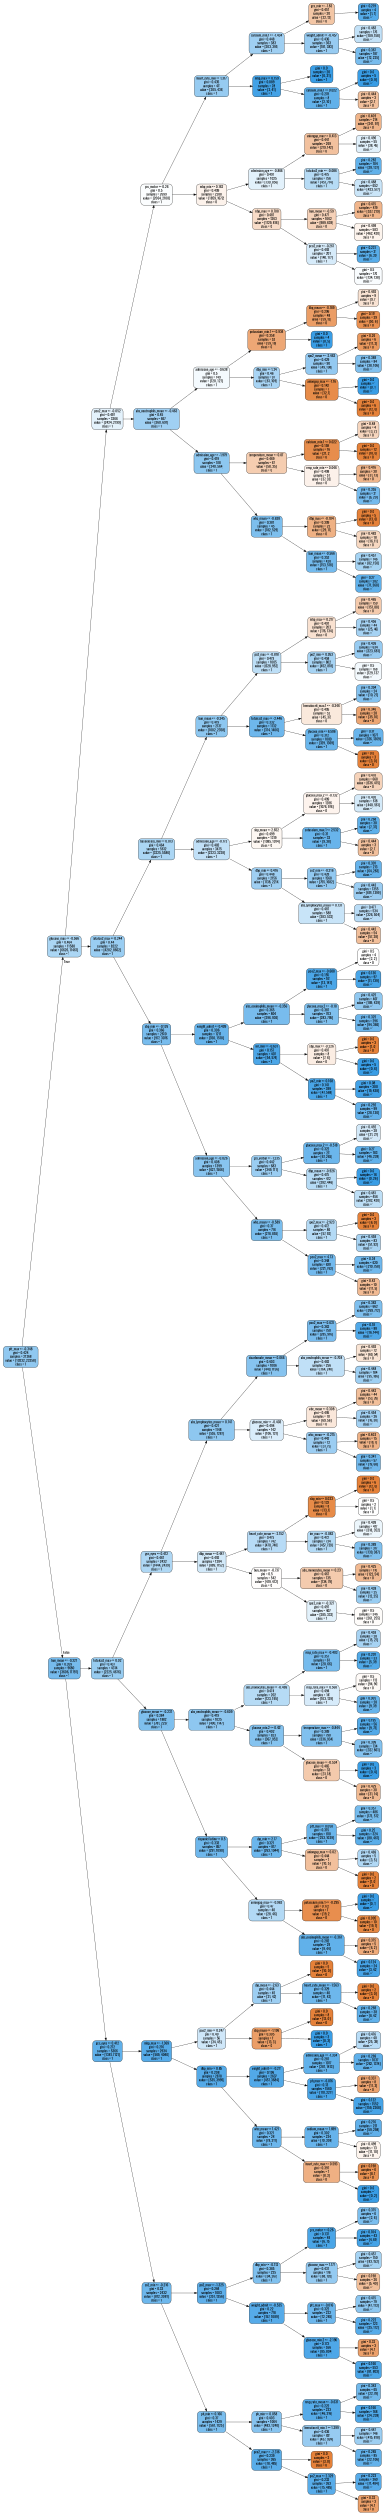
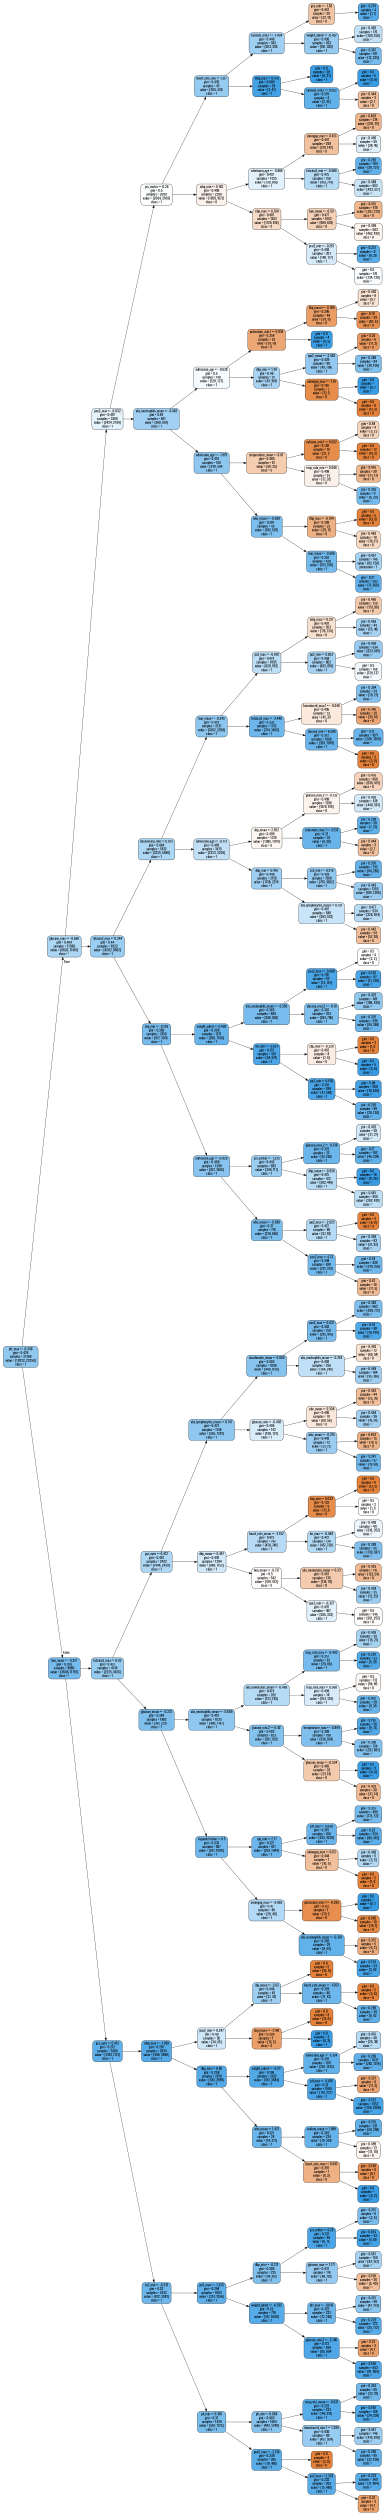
node "gini = 0.457 samples = 146 value = [82, 150] class = 1": label "gini = 0.457 samples = 146 value = [82, 150] class = 1" -> "gini = 0.457 samples = 146 value = [82, 150] potassium = 1"
node "gini = 0.415 samples = 79 value = [47, 113] class = 1": label "gini = 0.415 samples = 79 value = [47, 113] class = 1" -> "gini = 0.415 samples = 99 value = [47, 113] class = 1"
